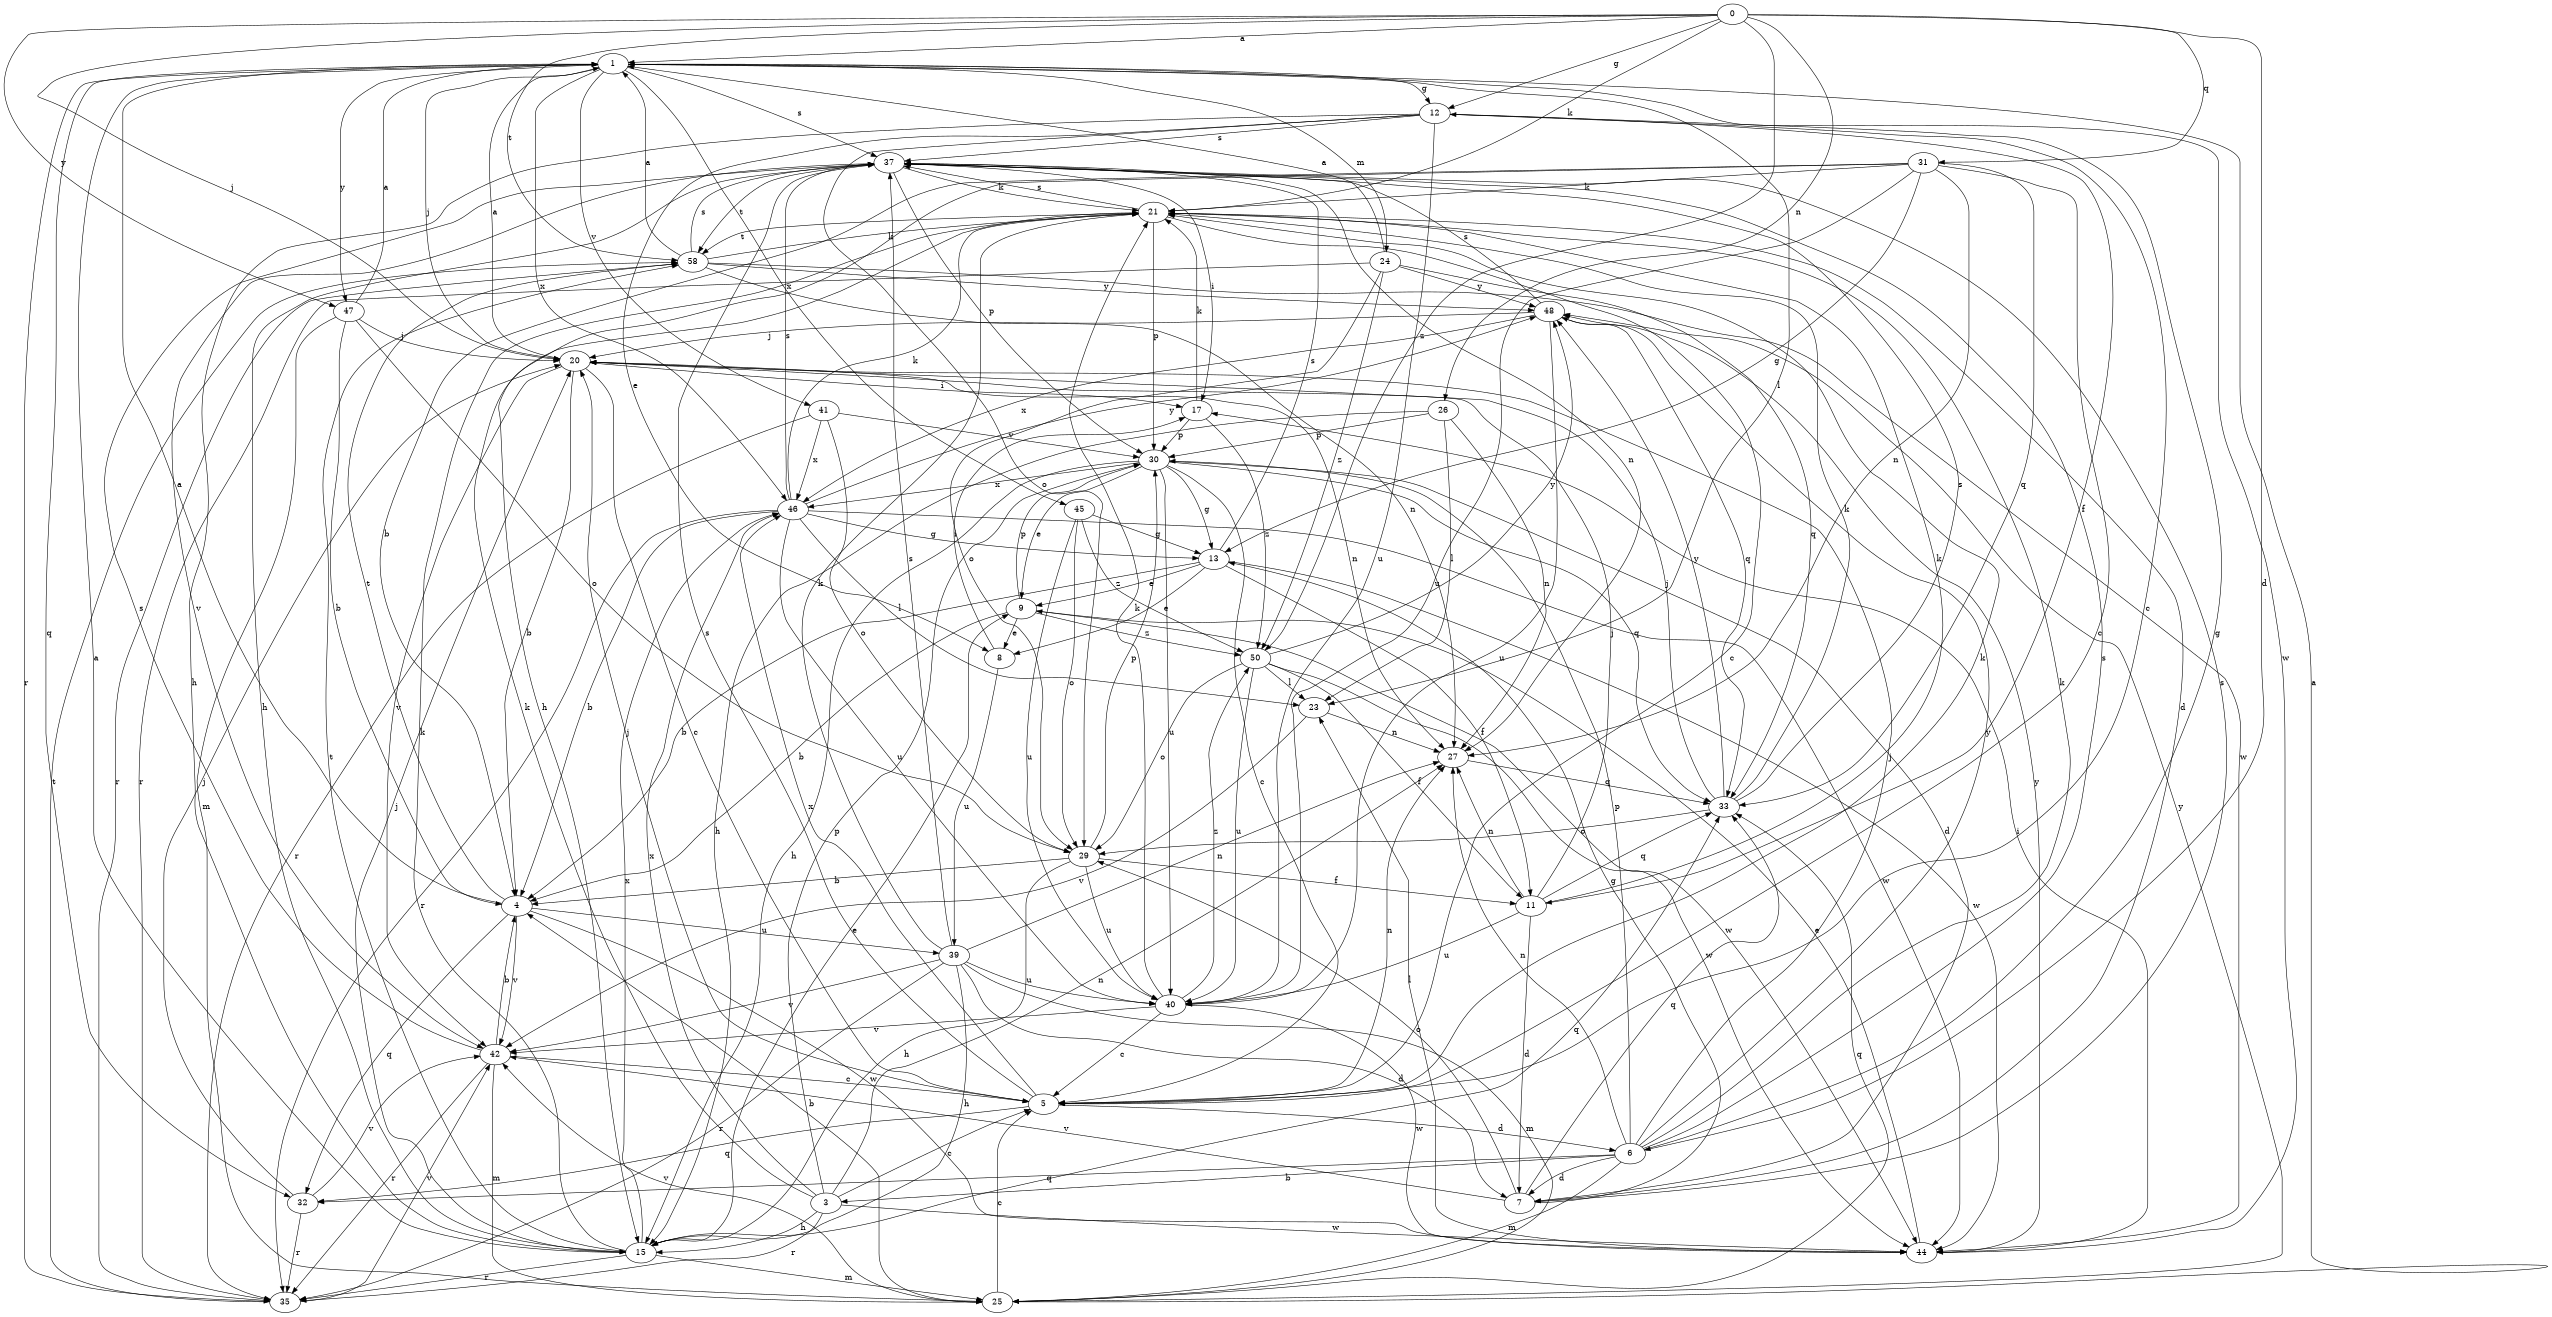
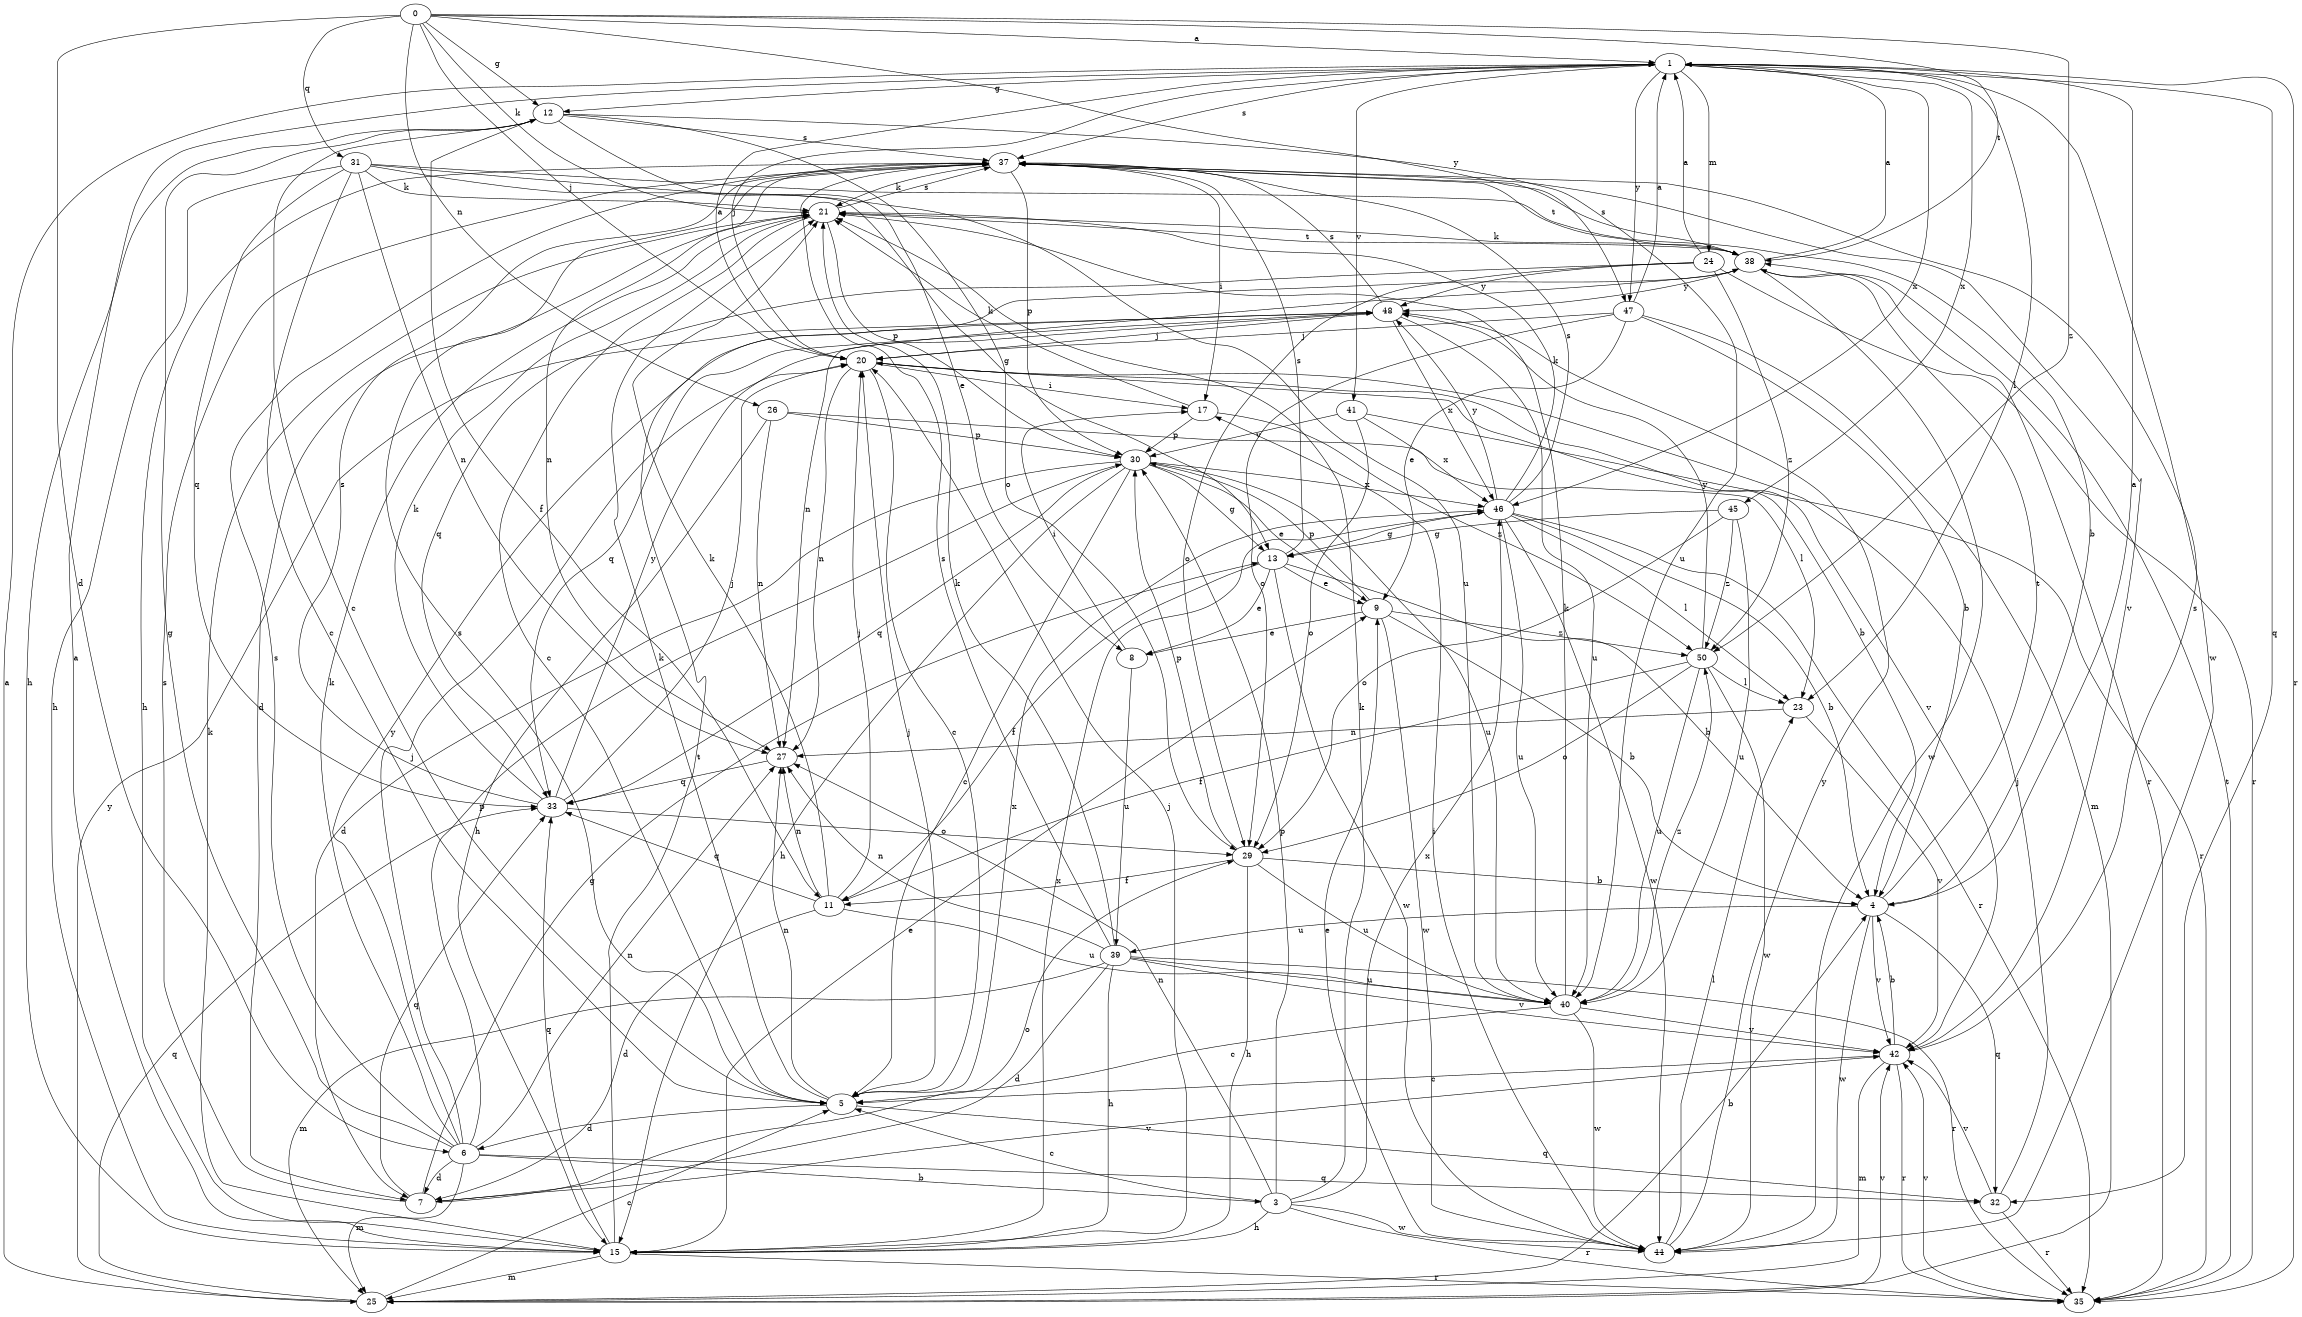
node "58": label "58" -> "38"
edge "47" -> "9": added, label "e"
edge "25" -> "48": reversed
